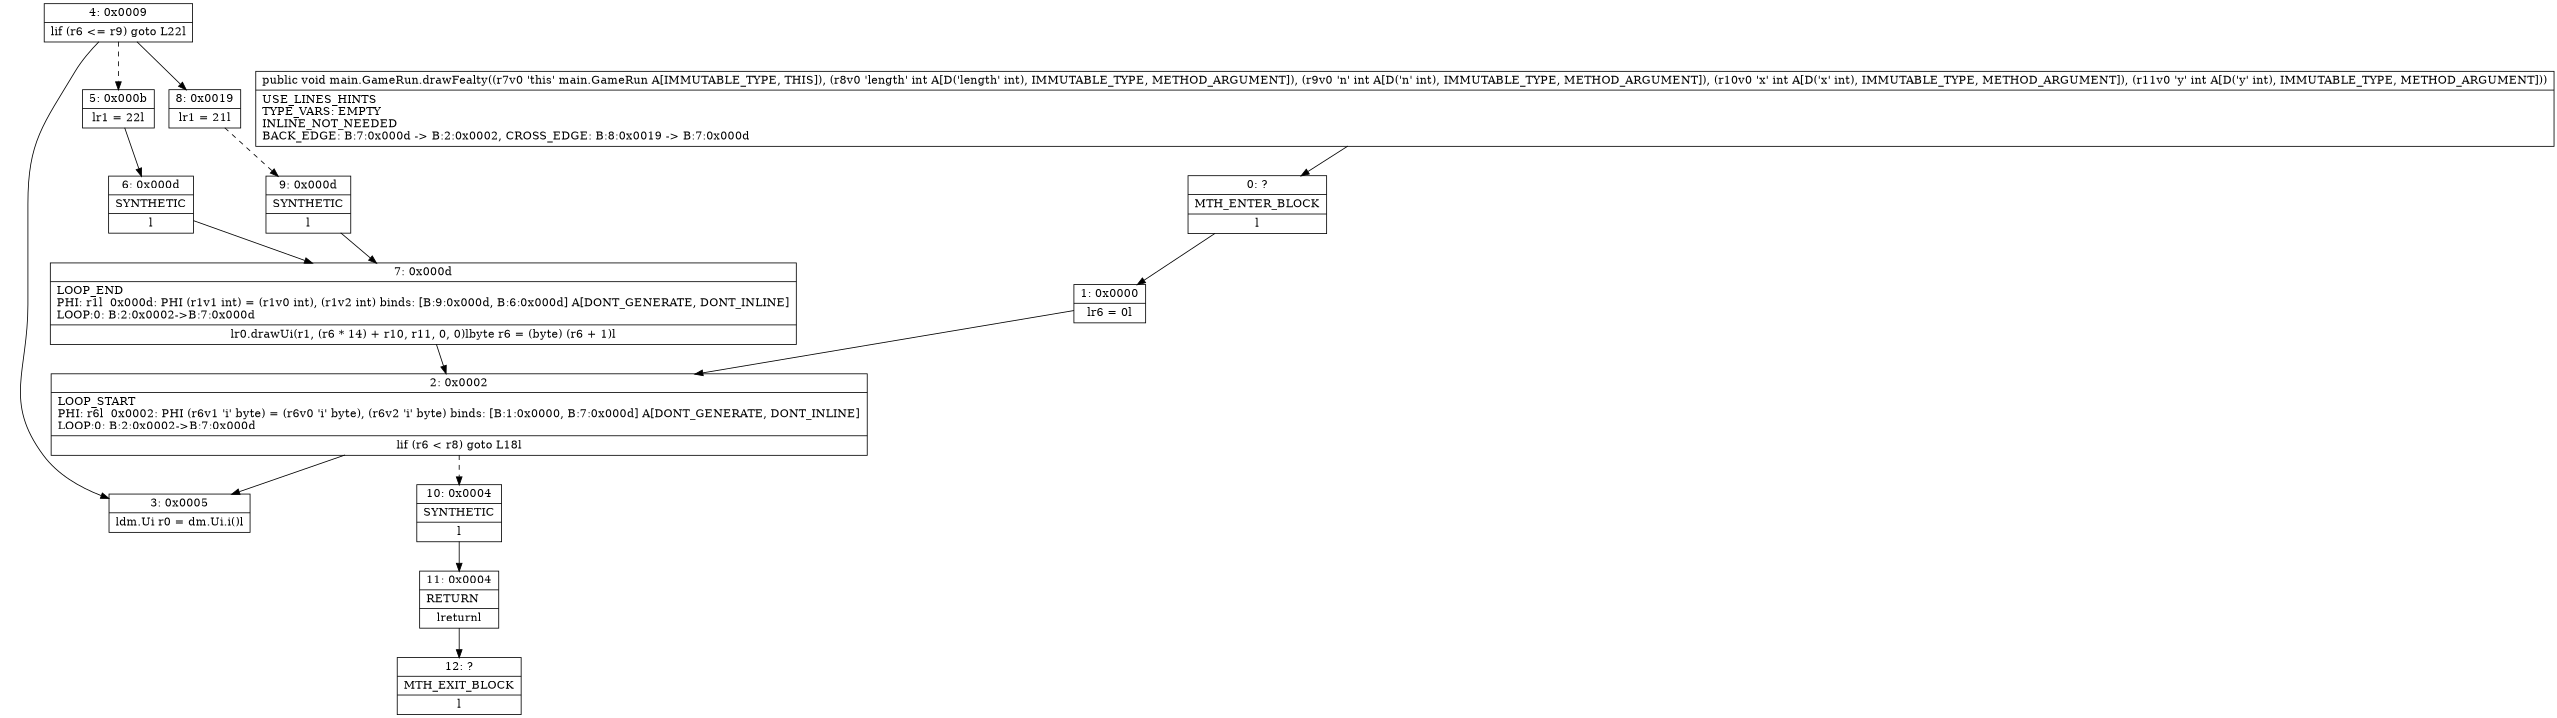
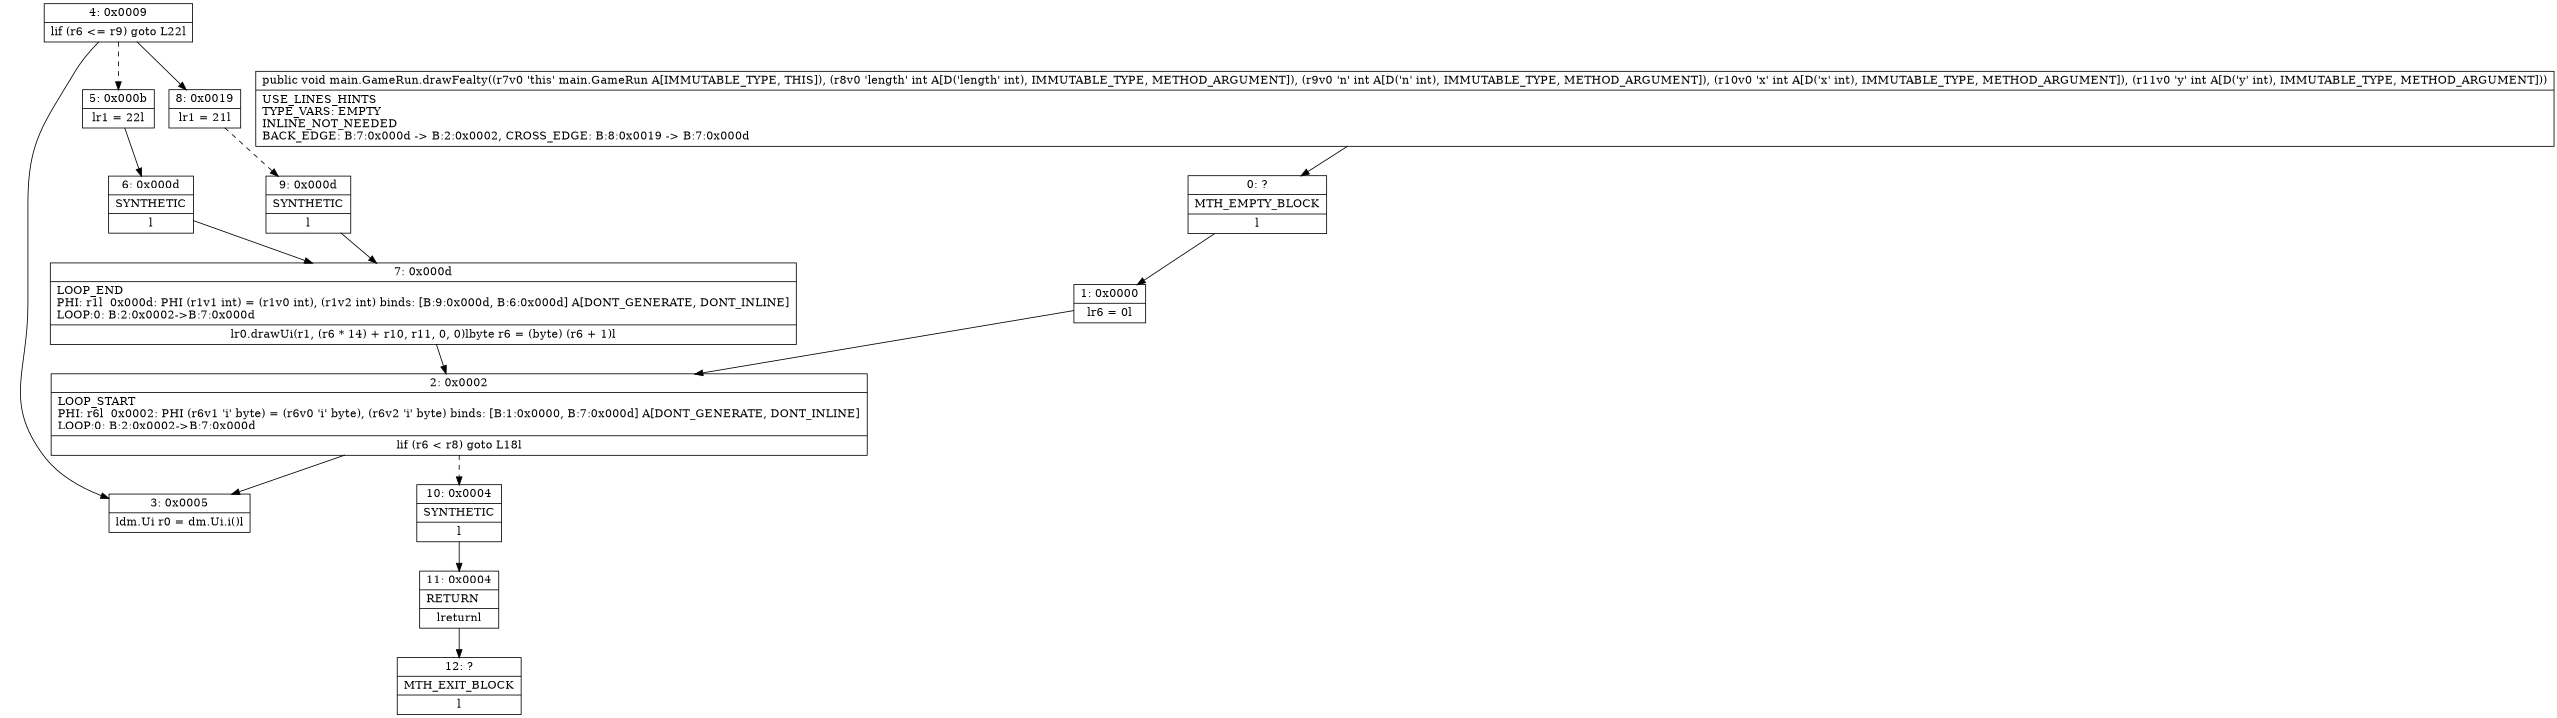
node "0: ?": text "MTH_ENTER_BLOCK" -> "MTH_EMPTY_BLOCK"
